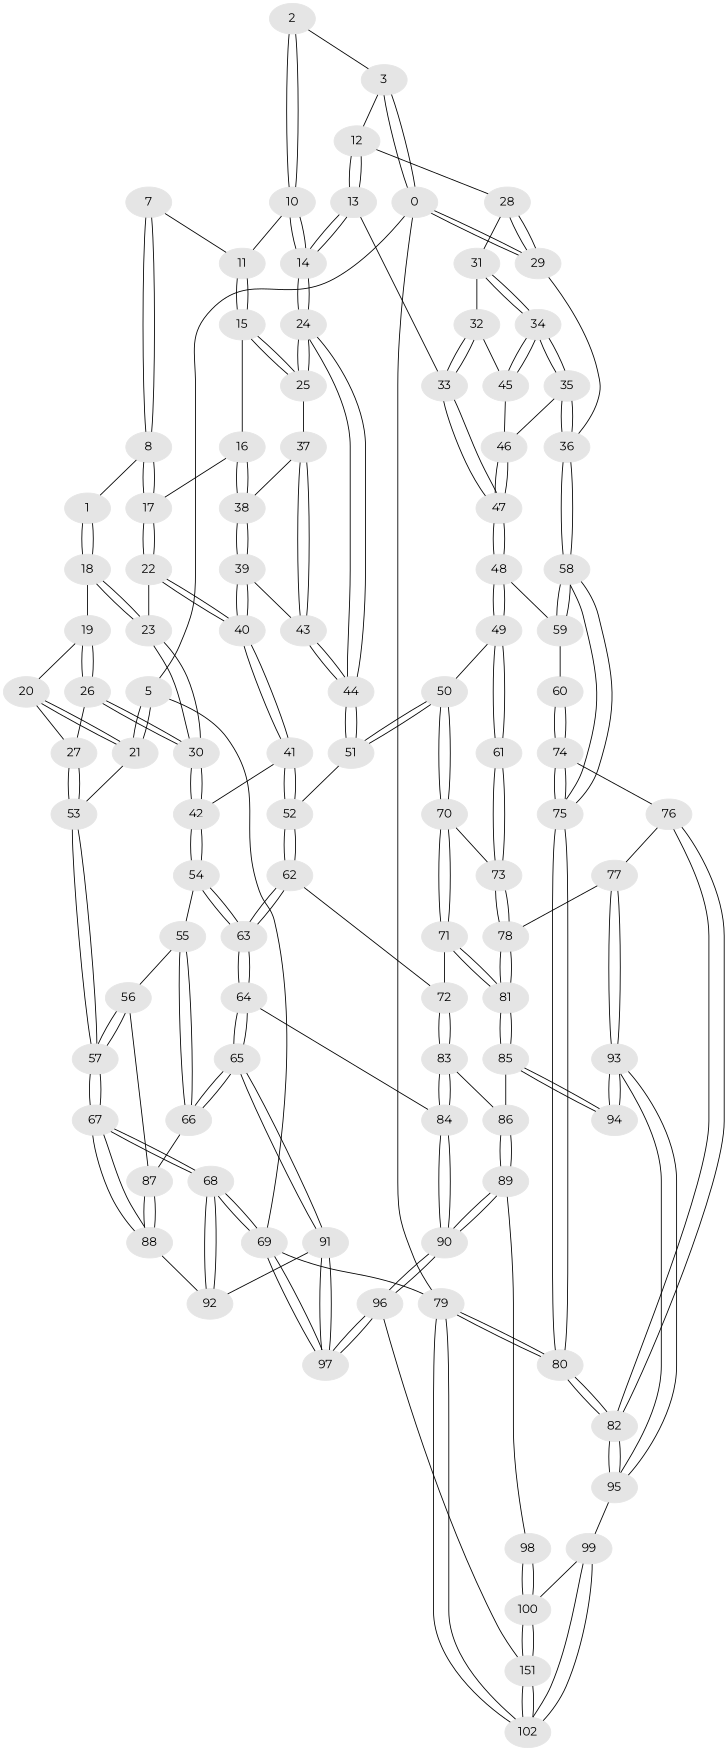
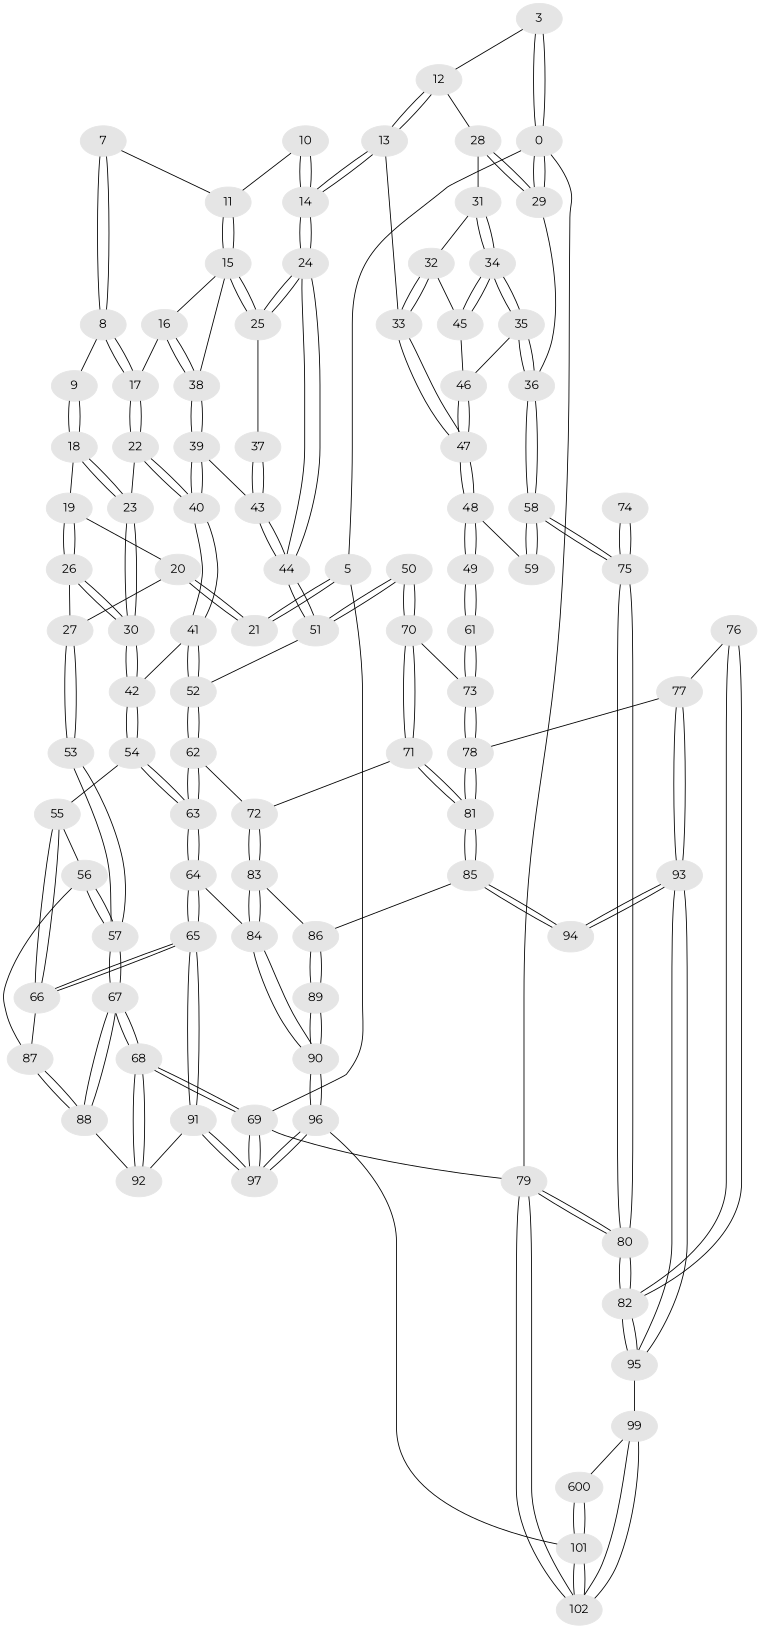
node "2": removed
edge "37" -- "38": now "15" -- "38"
node "1": label "1" -> "9"
edge "49" -- "50": removed
node "60": removed
edge "21" -- "53": removed
edge "74" -- "76": removed
node "98": removed
node "100": label "100" -> "600"
node "151": label "151" -> "101"
